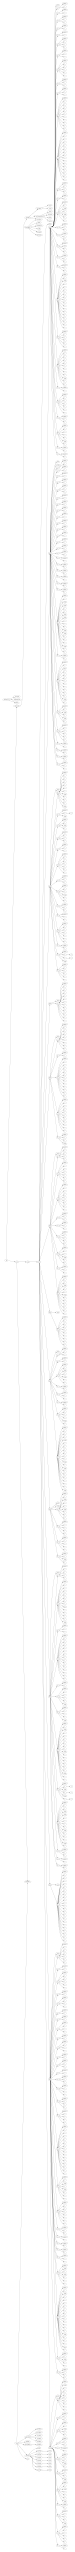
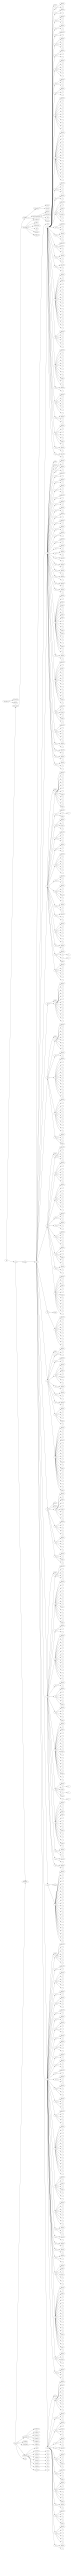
node "acheveImprime": removed
